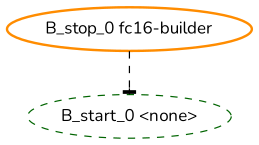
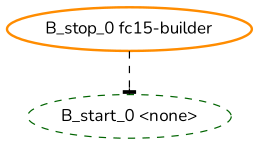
node "B_stop_0 fc16-builder": label "B_stop_0 fc16-builder" -> "B_stop_0 fc15-builder"
